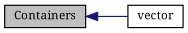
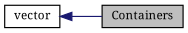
edge "vector" -> "Containers": reversed
